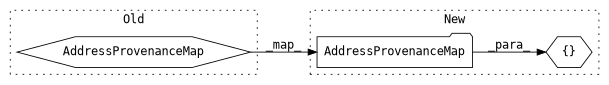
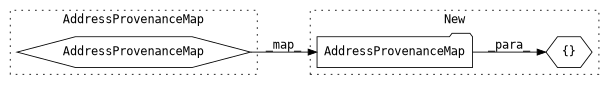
cluster "Old": label "Old" -> "AddressProvenanceMap"
